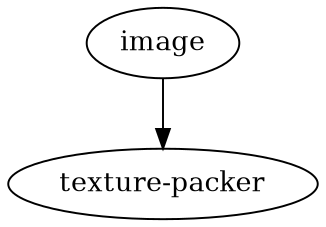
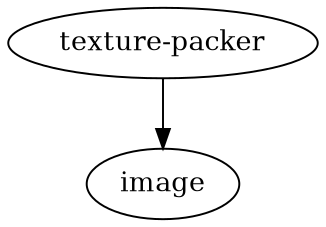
edge "image" -> "texture-packer": reversed
